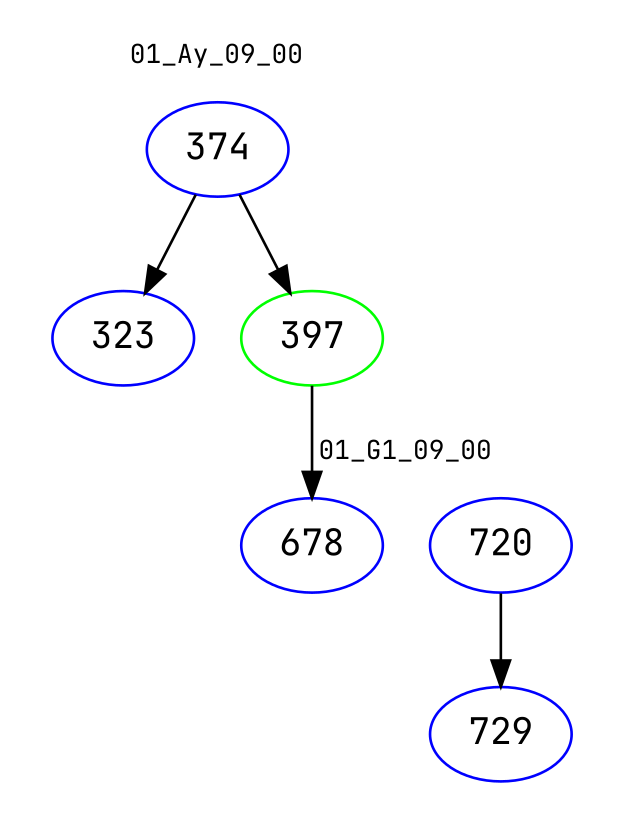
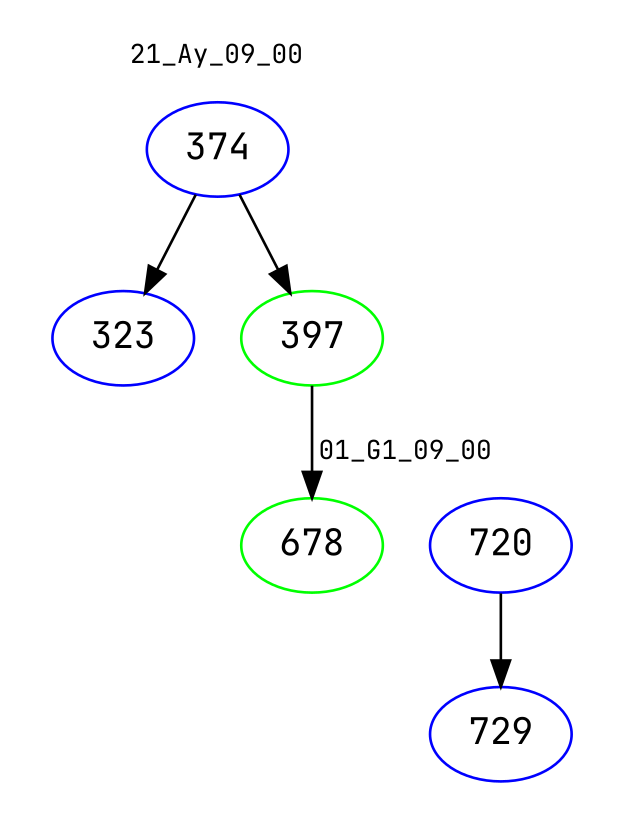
cluster "01_Ay_09_00": label "01_Ay_09_00" -> "21_Ay_09_00"
node "678": color blue -> green
